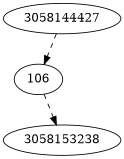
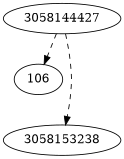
edge "106" -> "3058153238": now "3058144427" -> "3058153238"
